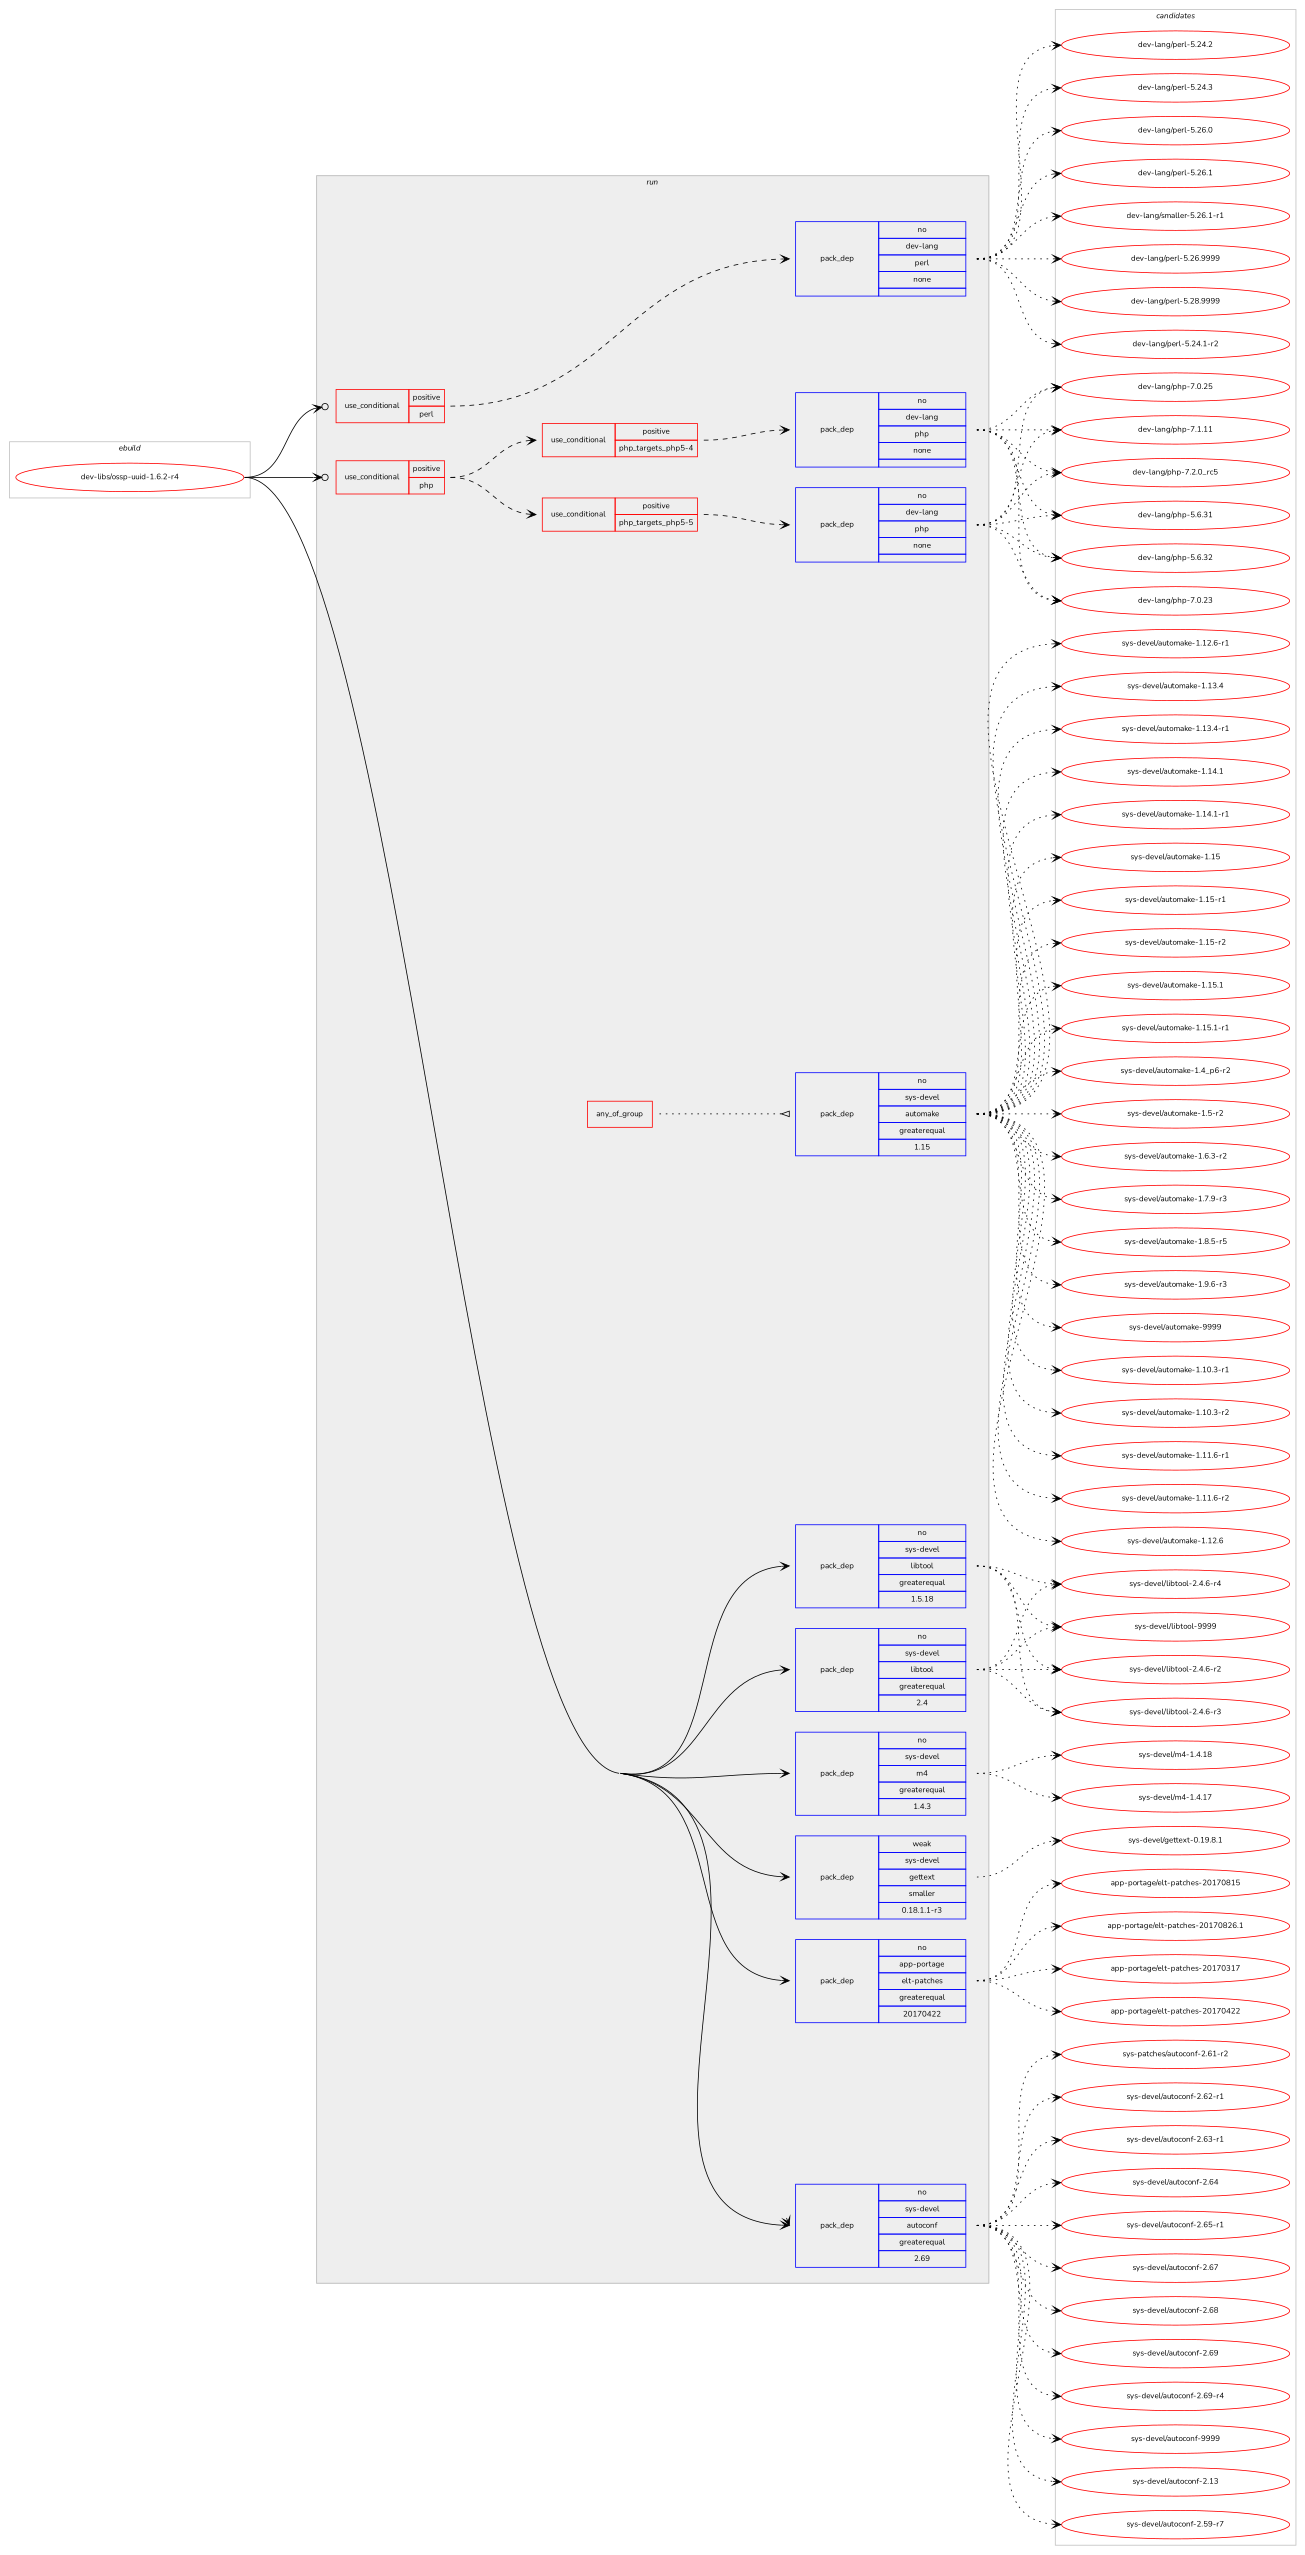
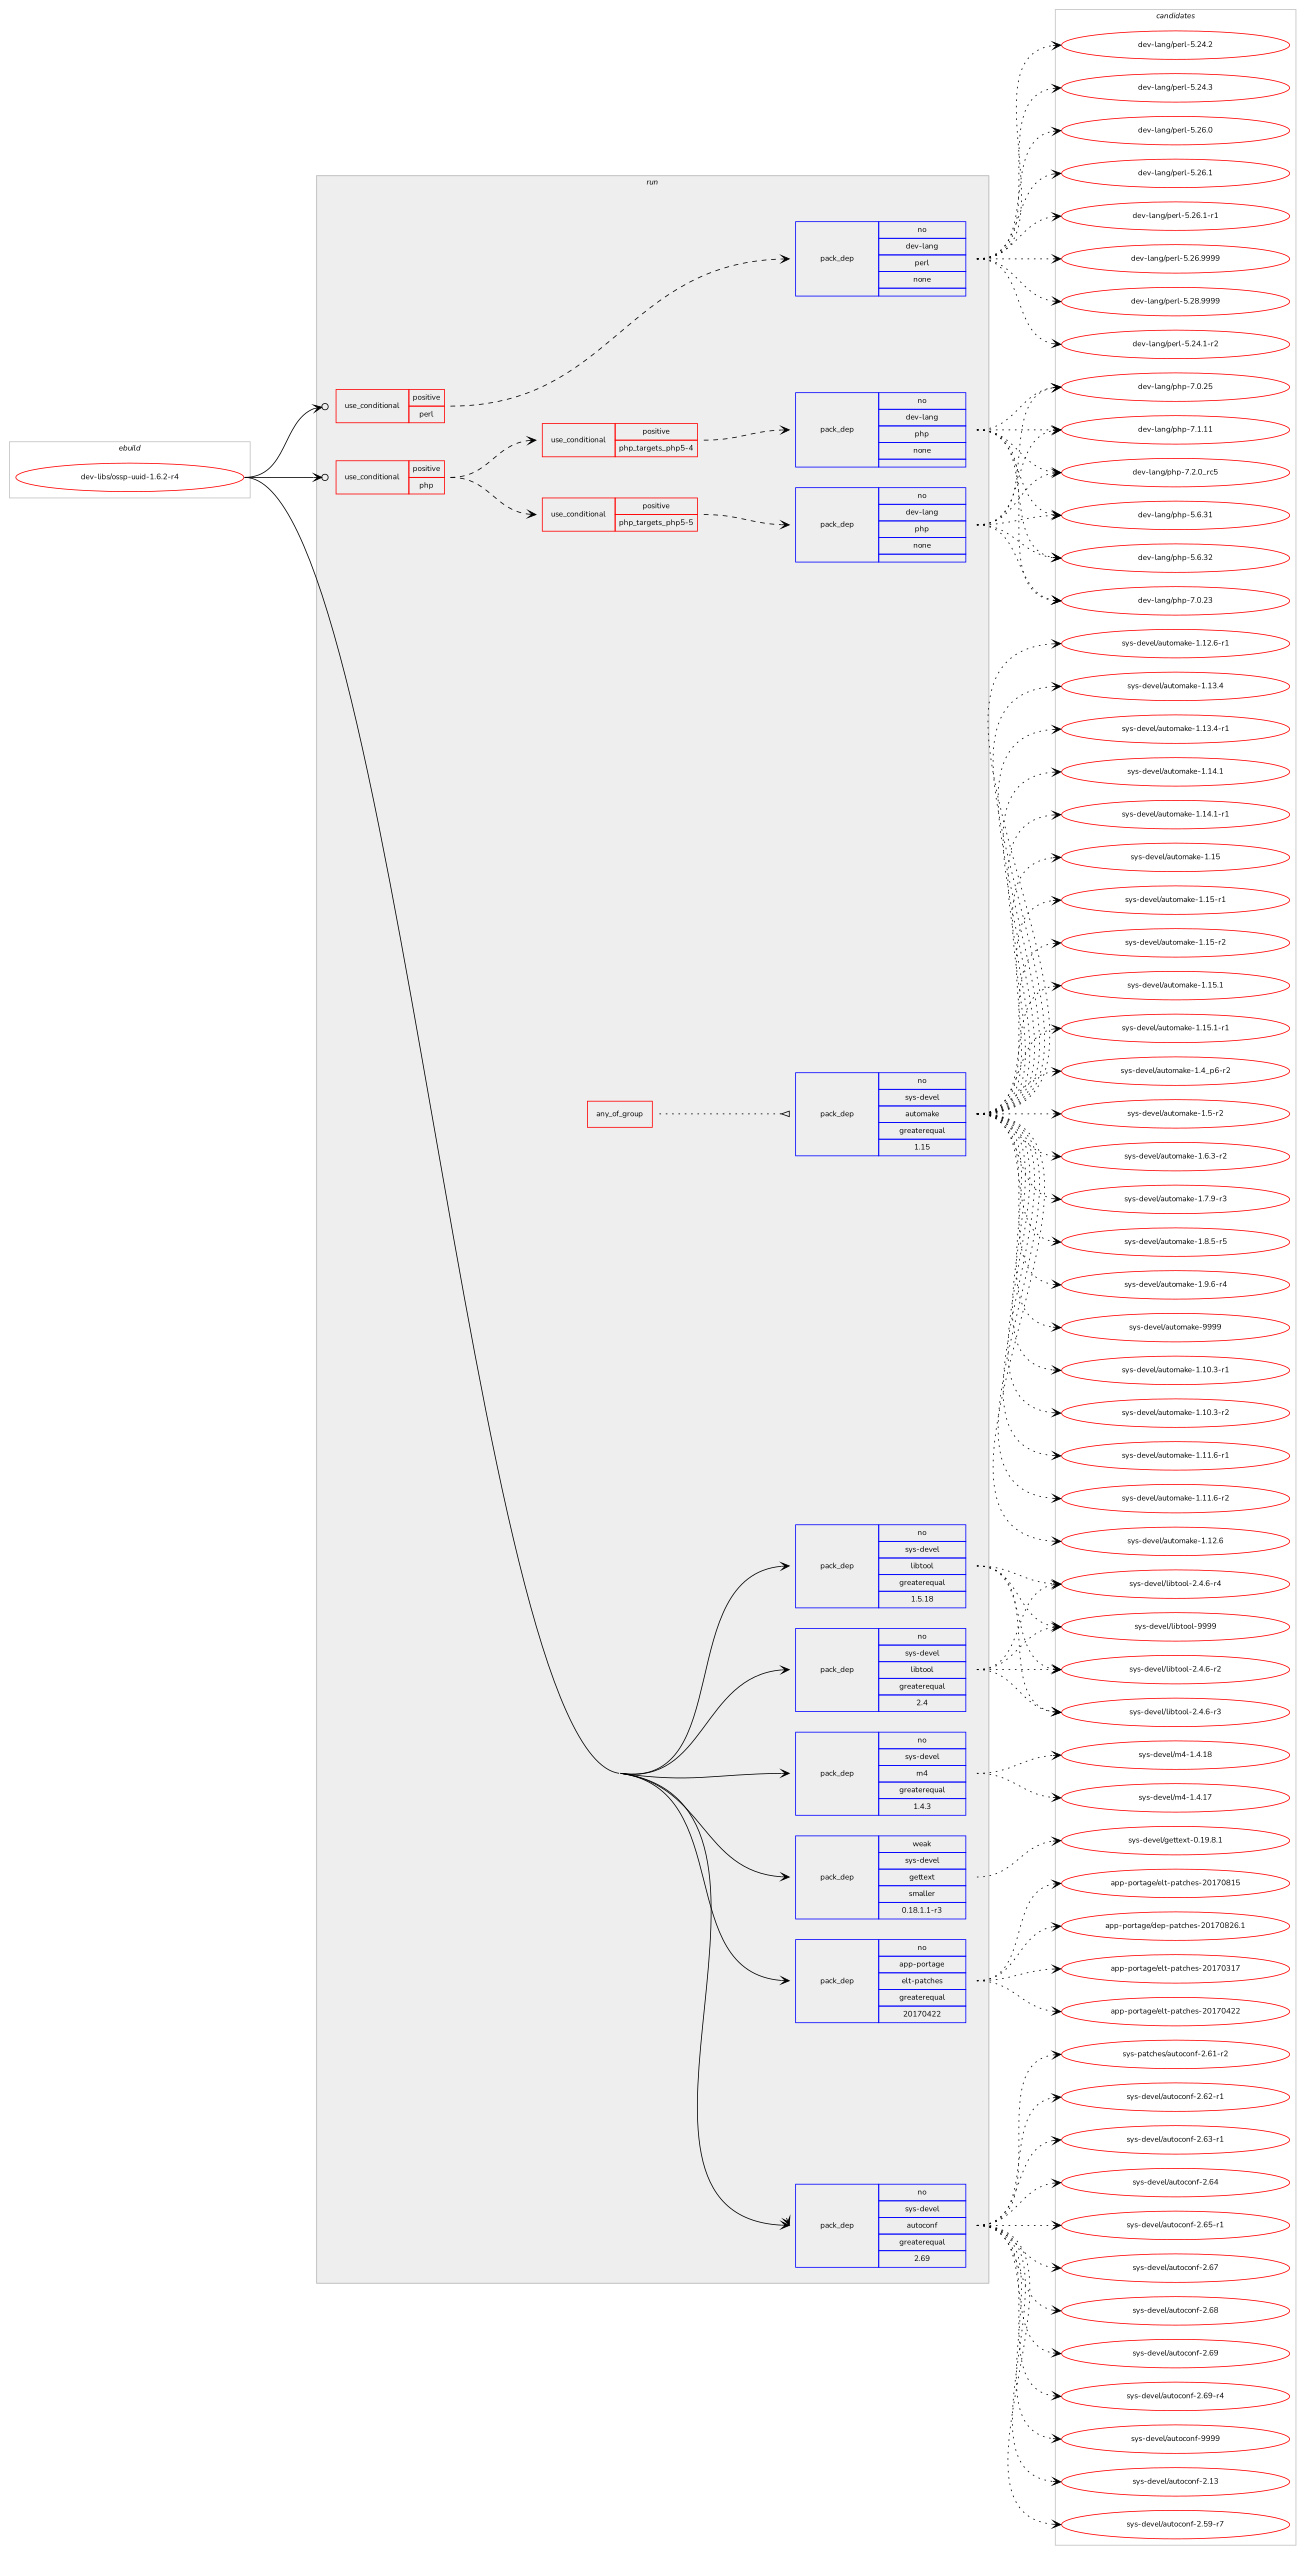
node "dev-lang/smaller-5.26.1-r1": label "dev-lang/smaller-5.26.1-r1" -> "dev-lang/perl-5.26.1-r1"
node "sys-devel/automake-1.9.6-r3": label "sys-devel/automake-1.9.6-r3" -> "sys-devel/automake-1.9.6-r4"
node "app-portage/elt-patches-20170826.1": label "app-portage/elt-patches-20170826.1" -> "app-portage/dep-patches-20170826.1"
